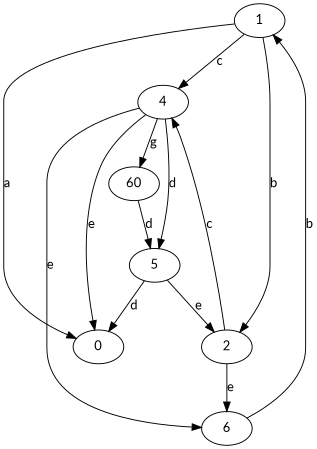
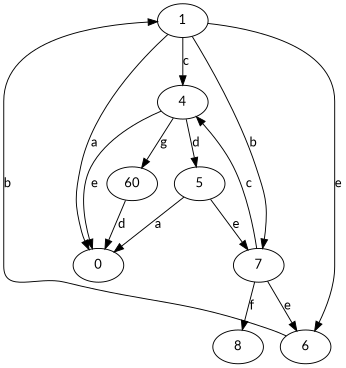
edge "60" -> "5": now "60" -> "0"
edge "4" -> "6": now "1" -> "6"
edge "5" -> "0": label "d" -> "a"
node "2": label "2" -> "7"
node "8": added
